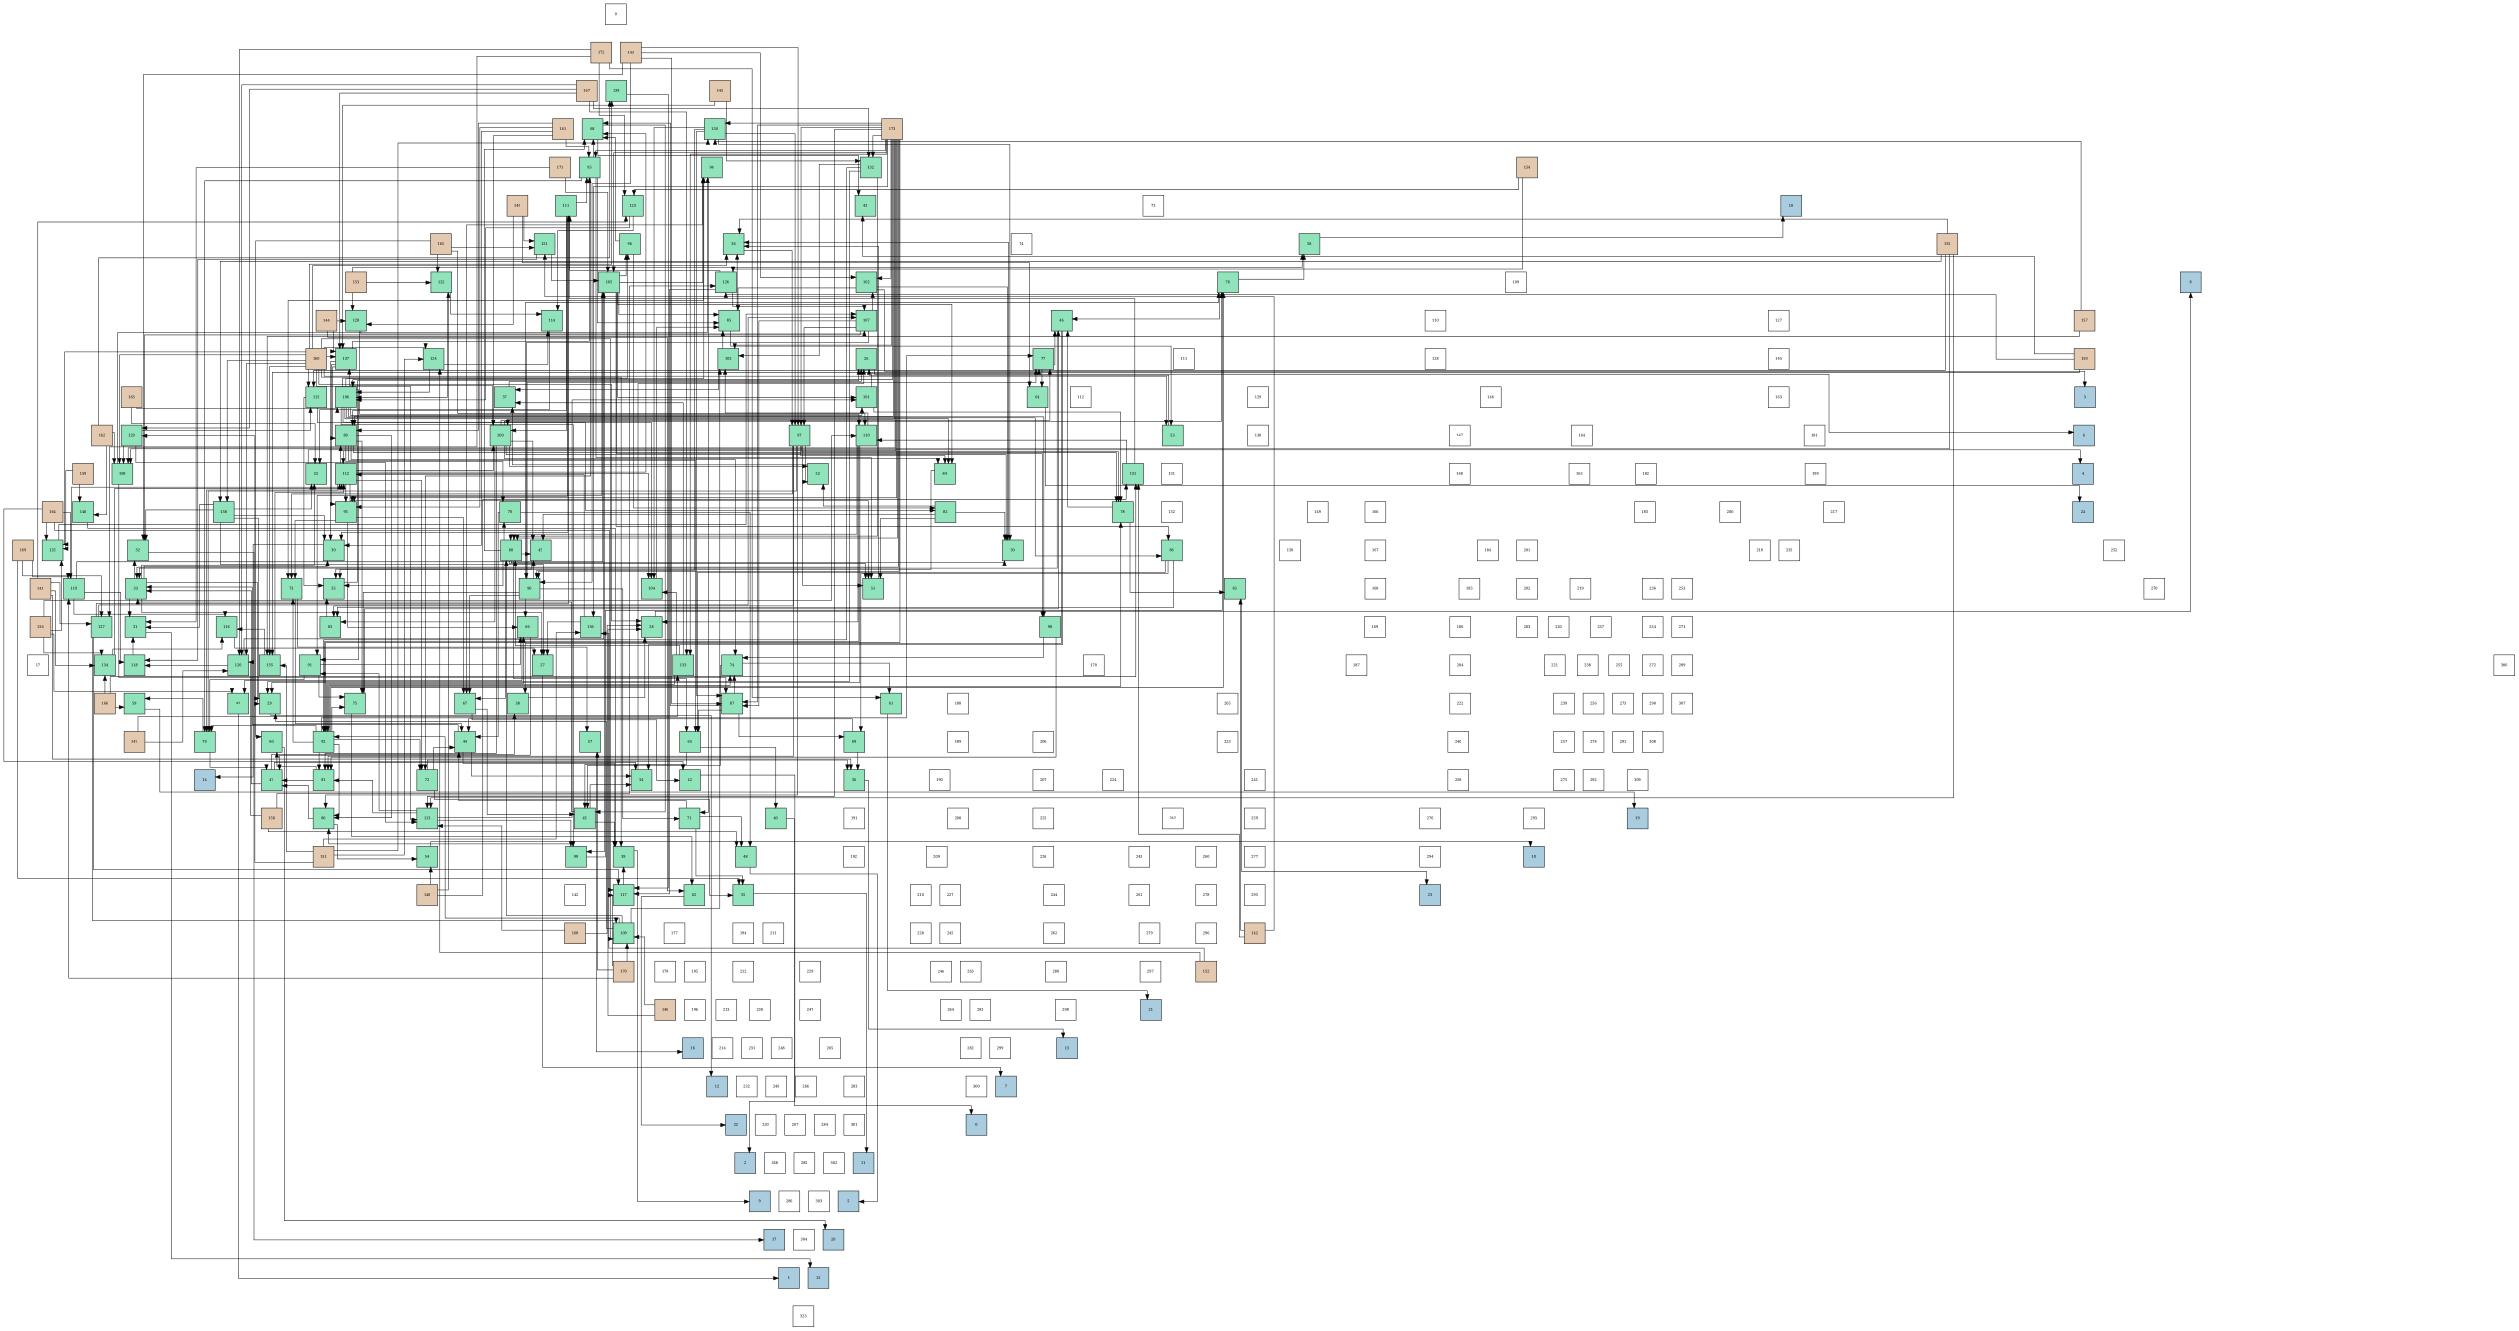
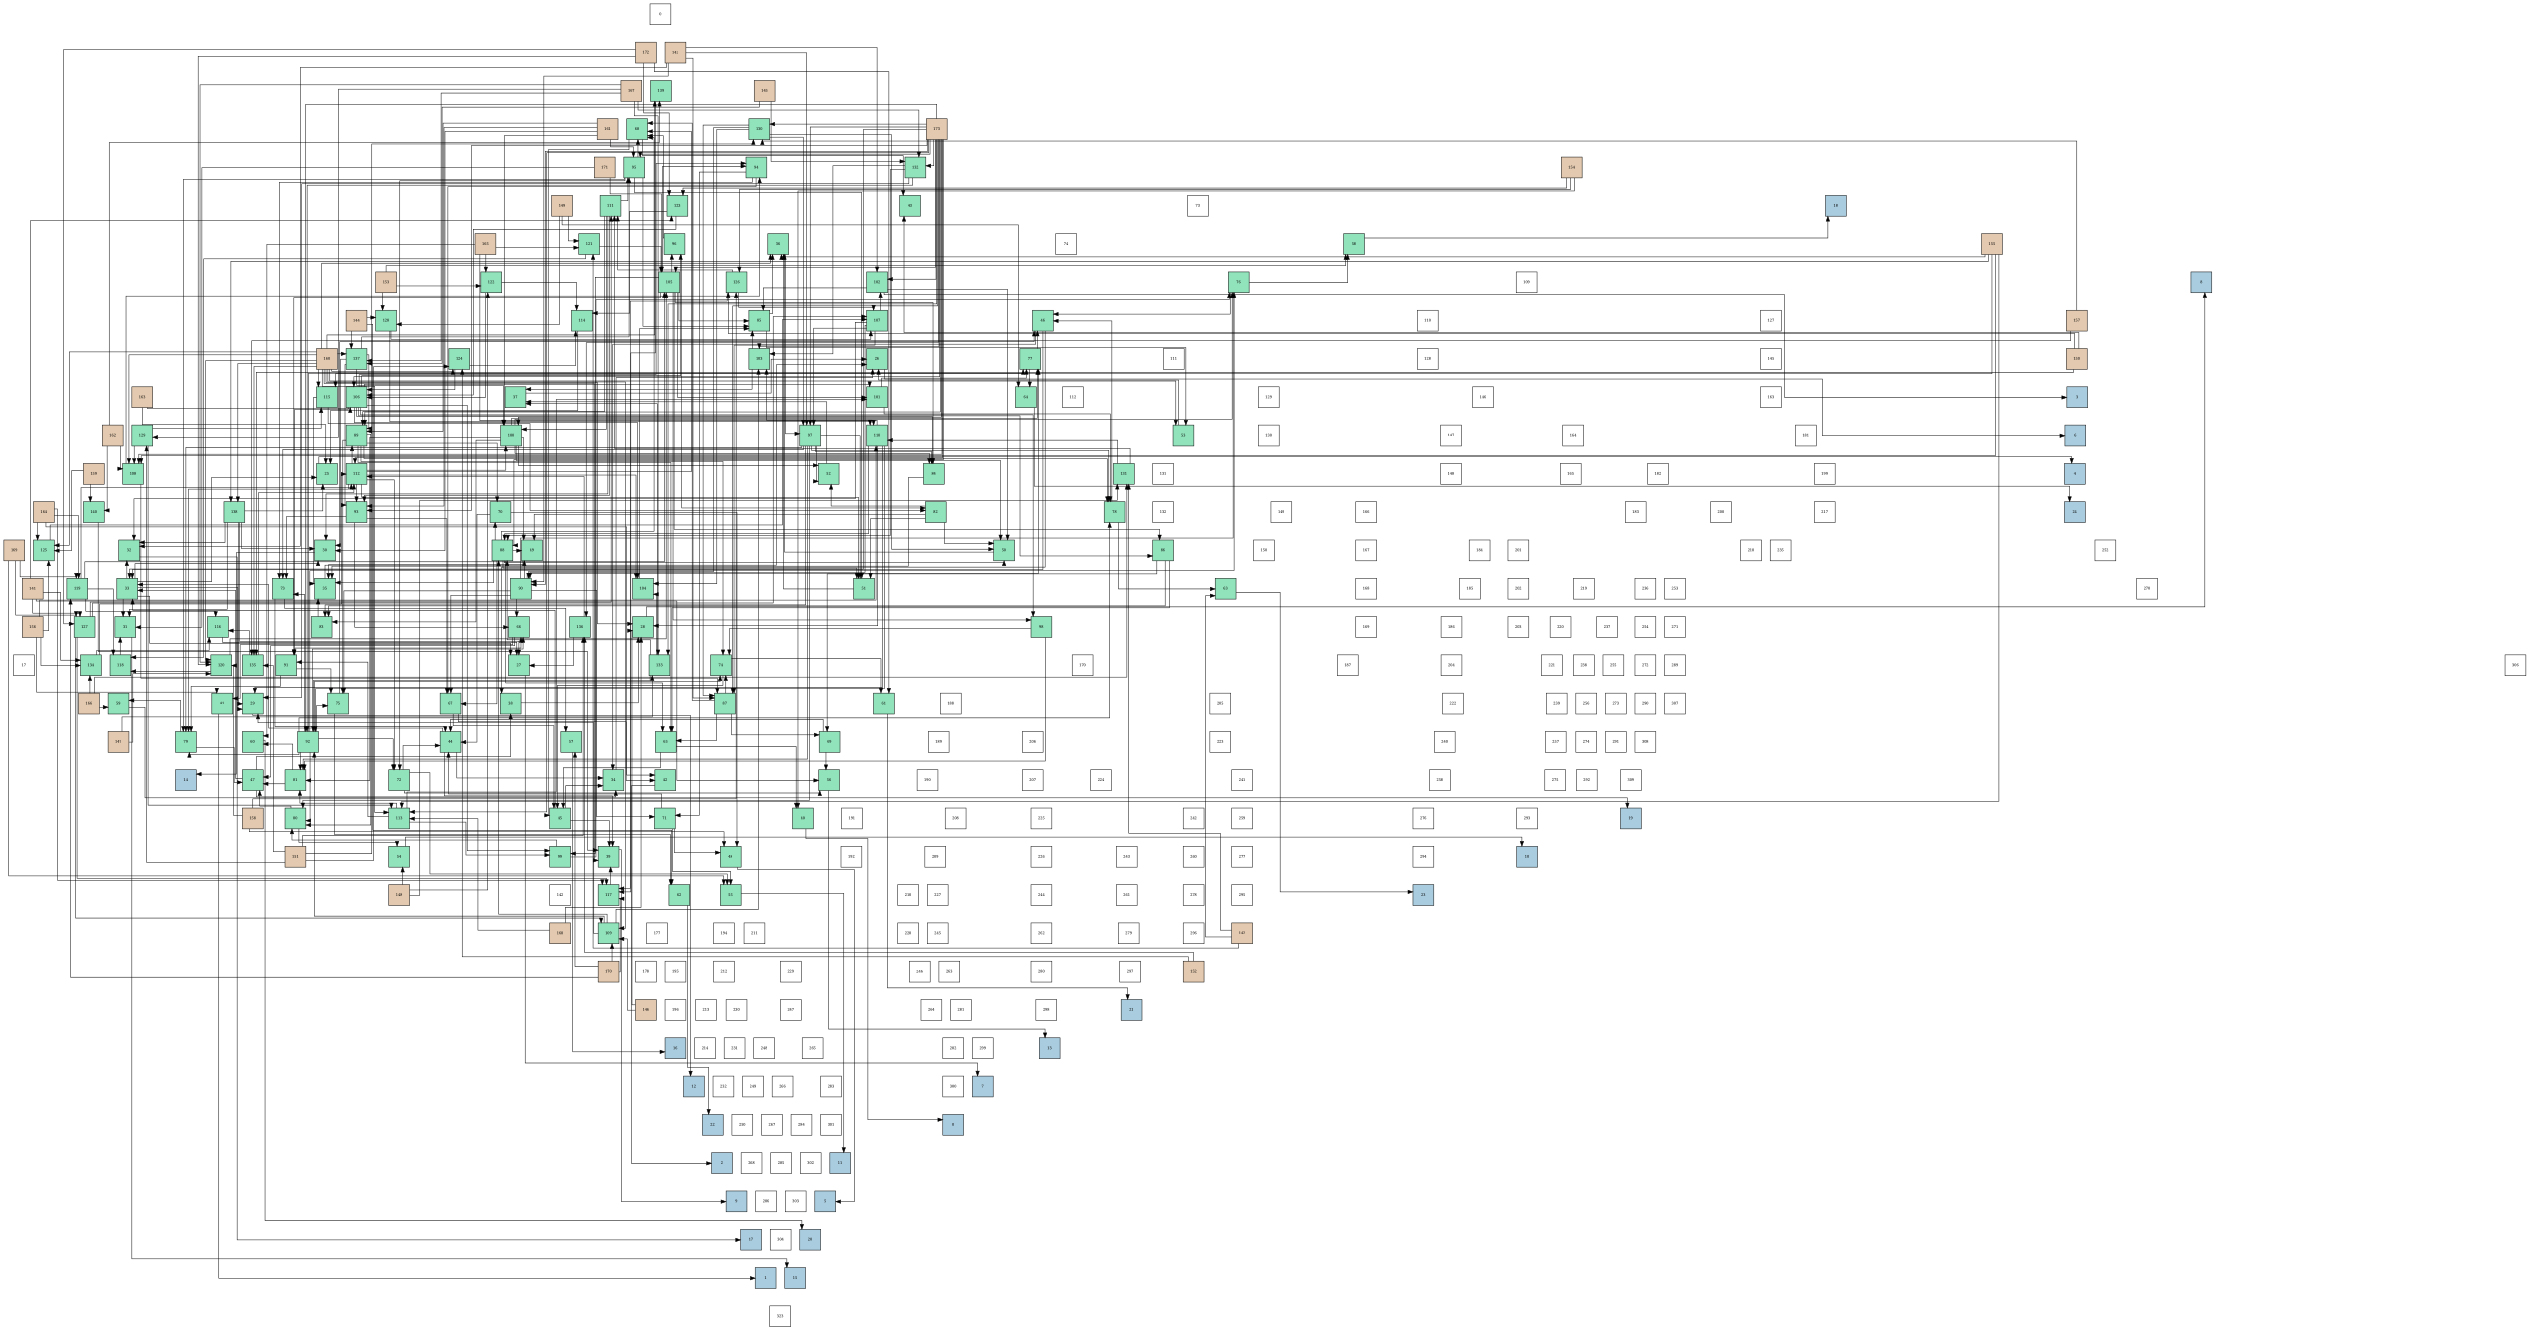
edge "154" -> "40": added
edge "100" -> "137": reversed
